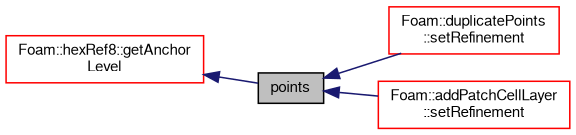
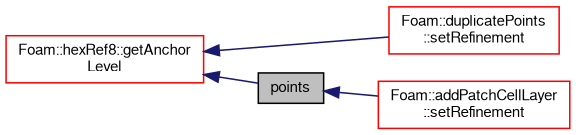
edge "Foam::duplicatePoints ::setRefinement" -> "points": now "Foam::duplicatePoints ::setRefinement" -> "Foam::hexRef8::getAnchor Level"
